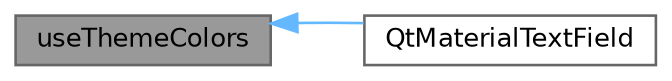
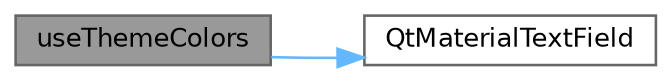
edge "QtMaterialTextField" -> "useThemeColors": reversed
